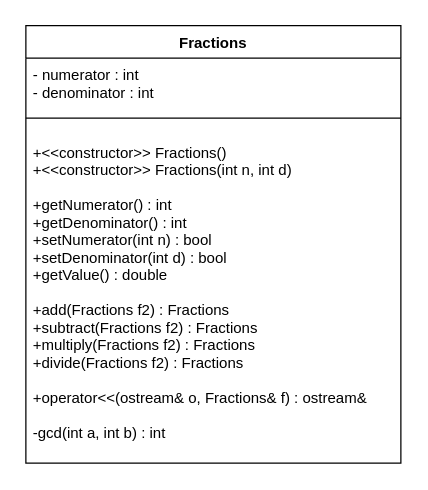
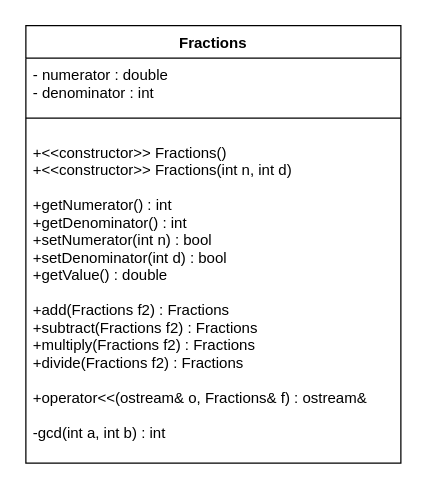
node "- numerator : int - denominator : int": label "- numerator : int - denominator : int" -> "- numerator : double - denominator : int"
